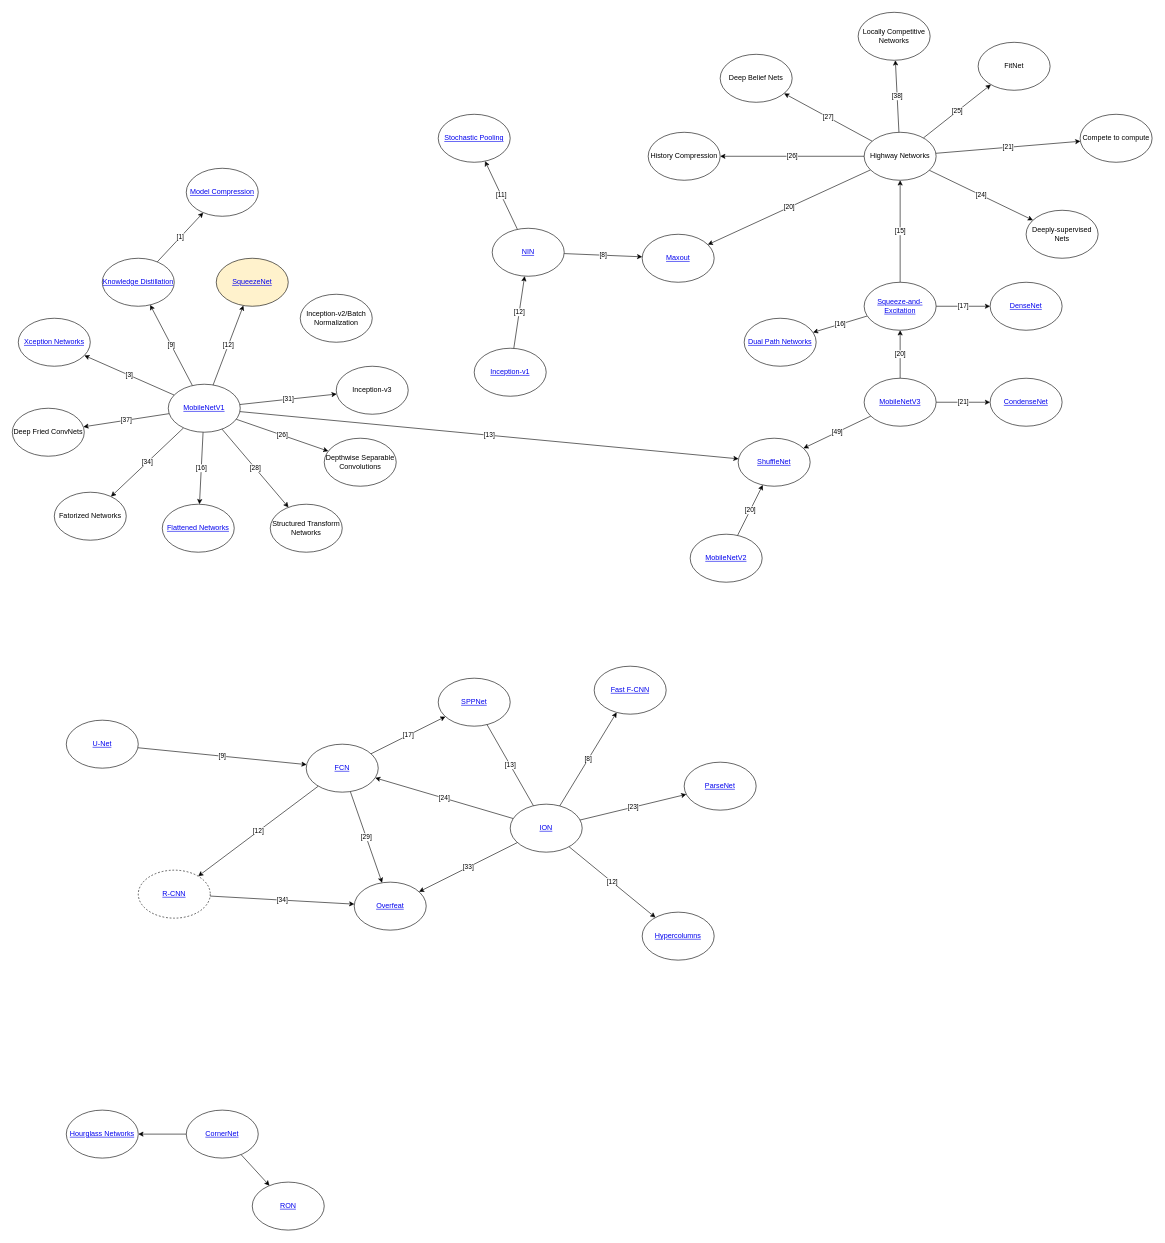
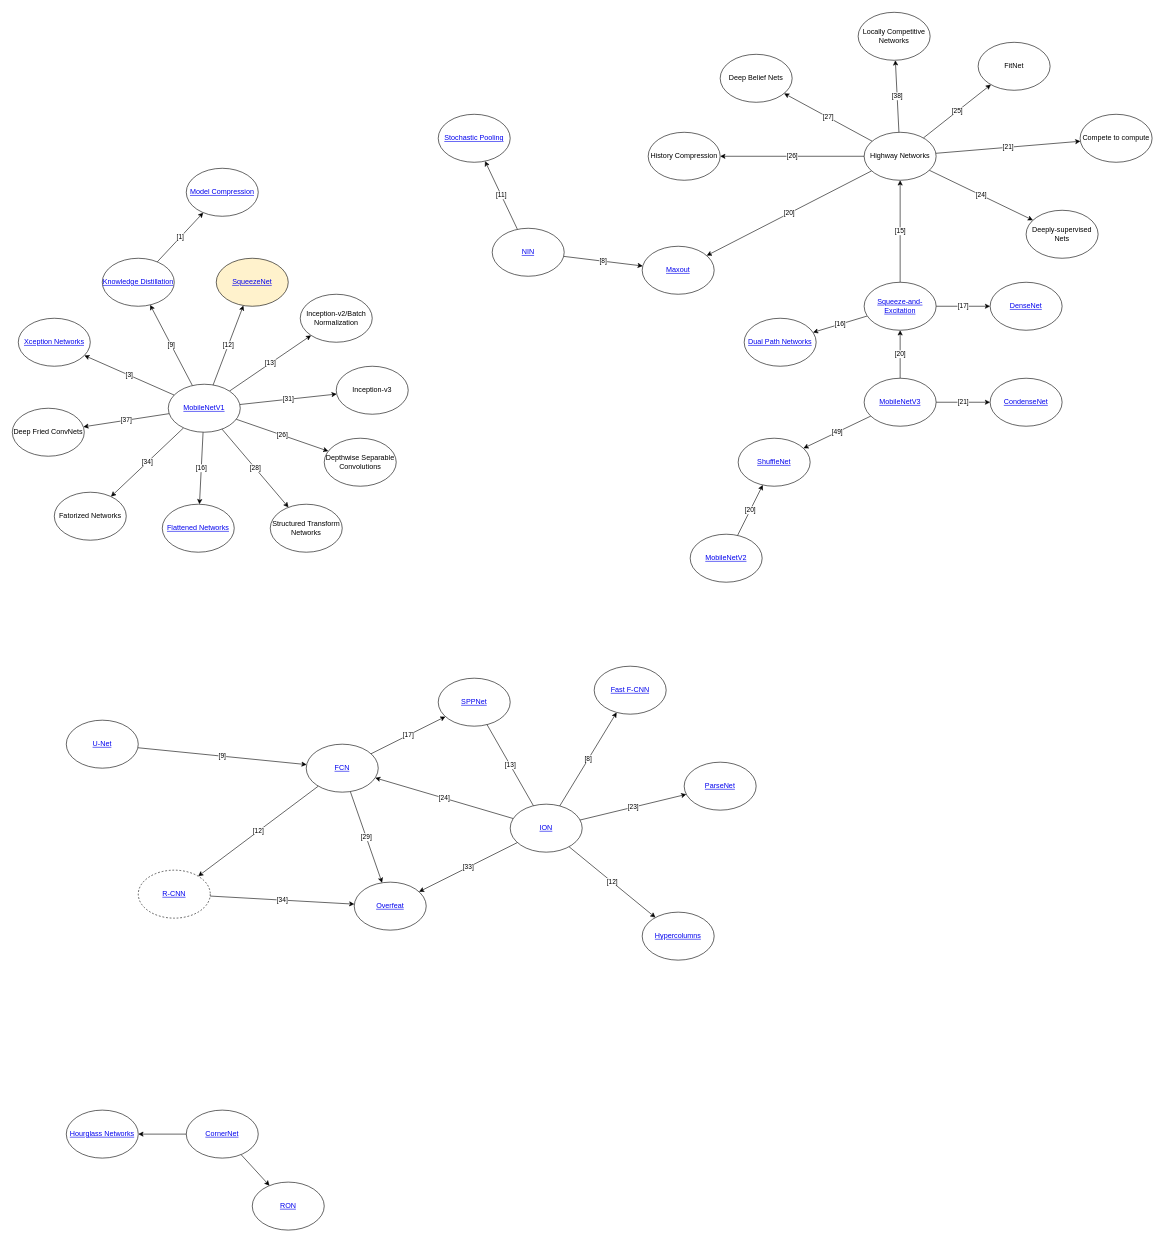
node "Maxout": moved (678, 258) -> (678, 270)
edge "Inception-v1" -> "NIN": removed, label "[12]"
node "Inception-v1": removed
edge "MobileNetV1" -> "ShuffleNet": now "MobileNetV1" -> "Inception-v2/Batch Normalization"
